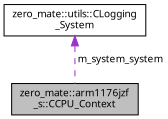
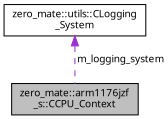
edge "zero_mate::arm1176jzf _s::CCPU_Context" -> "zero_mate::utils::CLogging _System": label " m_system_system" -> " m_logging_system"
